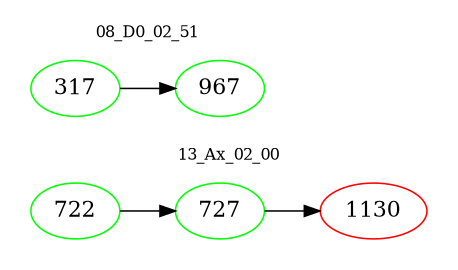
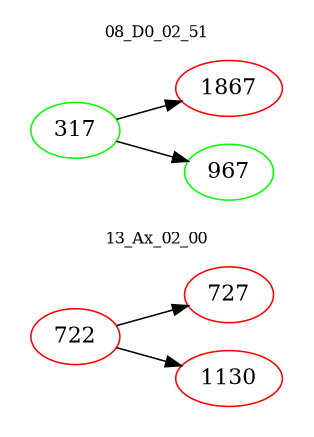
node "1867": added
node "722": color green -> red
node "727": color green -> red
edge "727" -> "1130": now "722" -> "1130"
